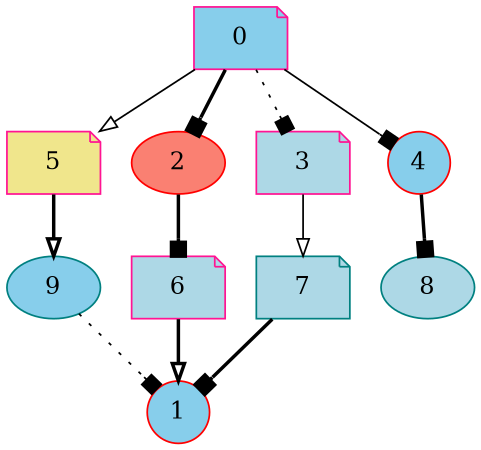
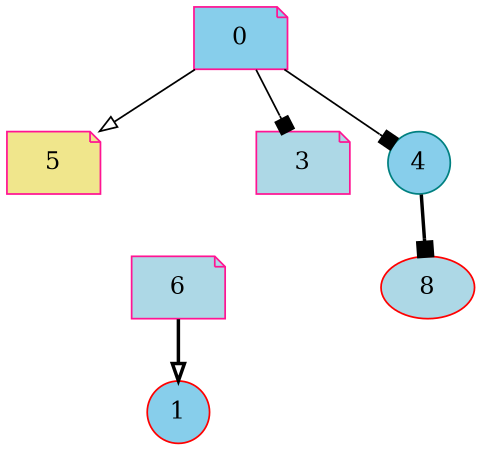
edge "0" -> "3": style dotted -> solid
node "2": removed
node "4": color red -> teal
node "9": removed
node "7": removed
node "8": color teal -> red
